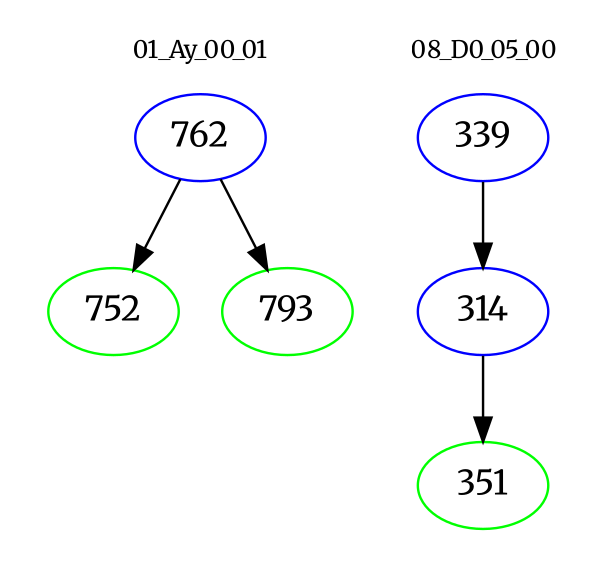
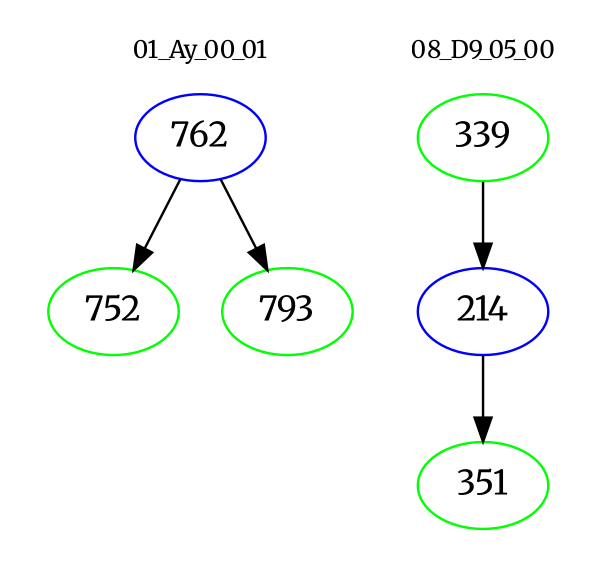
cluster "08_D0_05_00": label "08_D0_05_00" -> "08_D9_05_00"
node "339": color blue -> green
node "314": label "314" -> "214"
